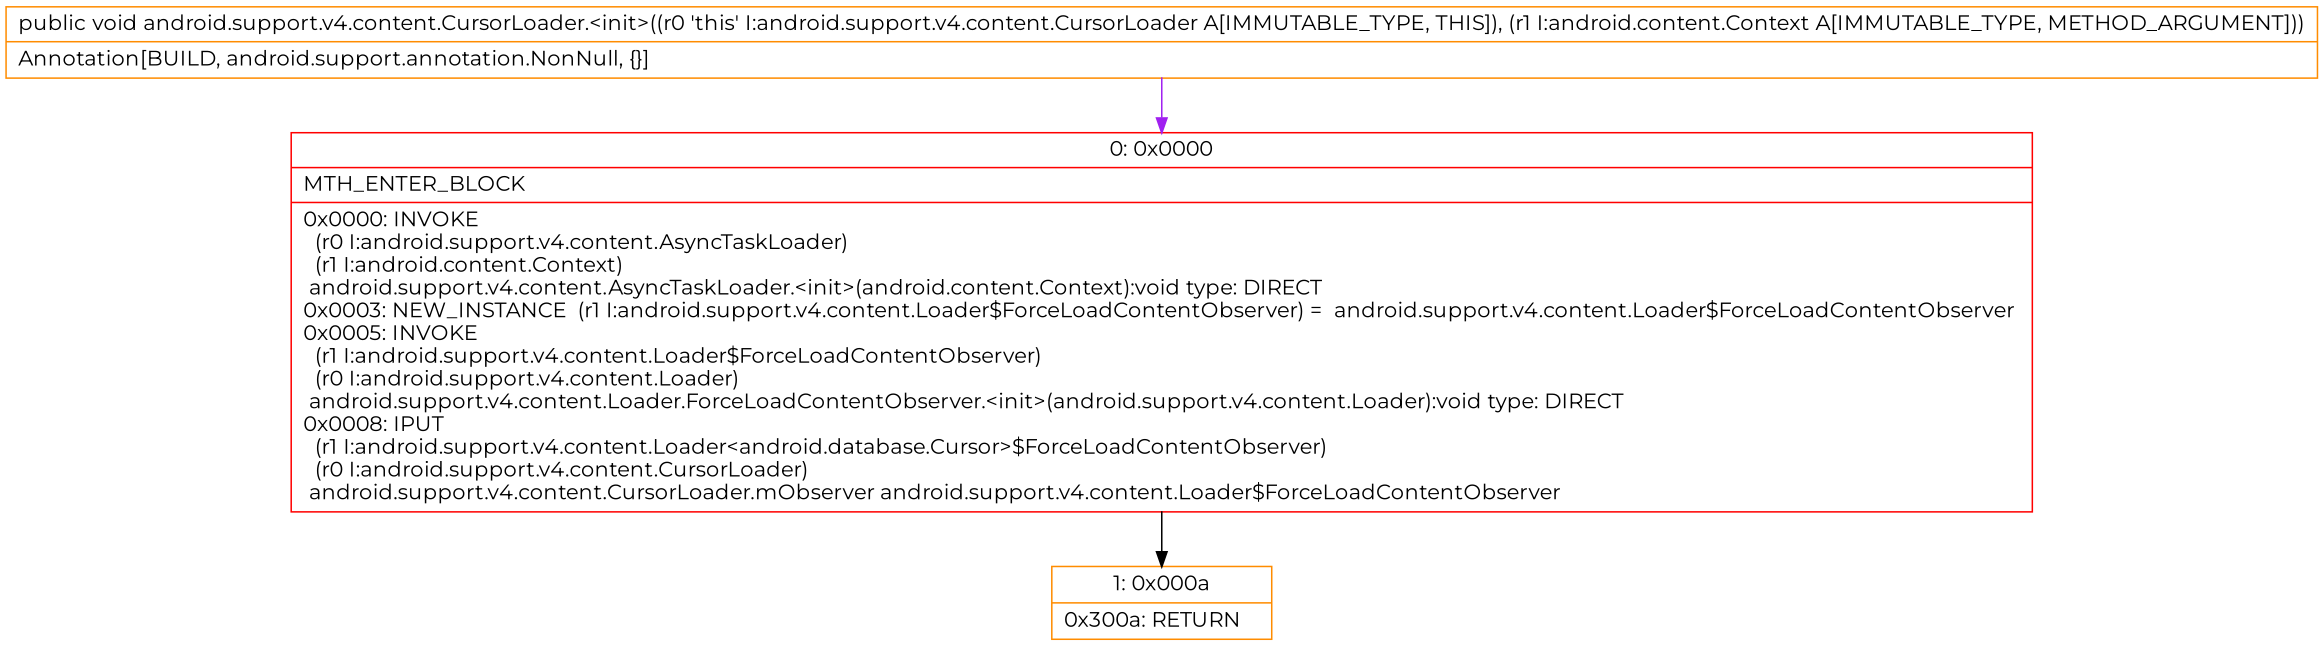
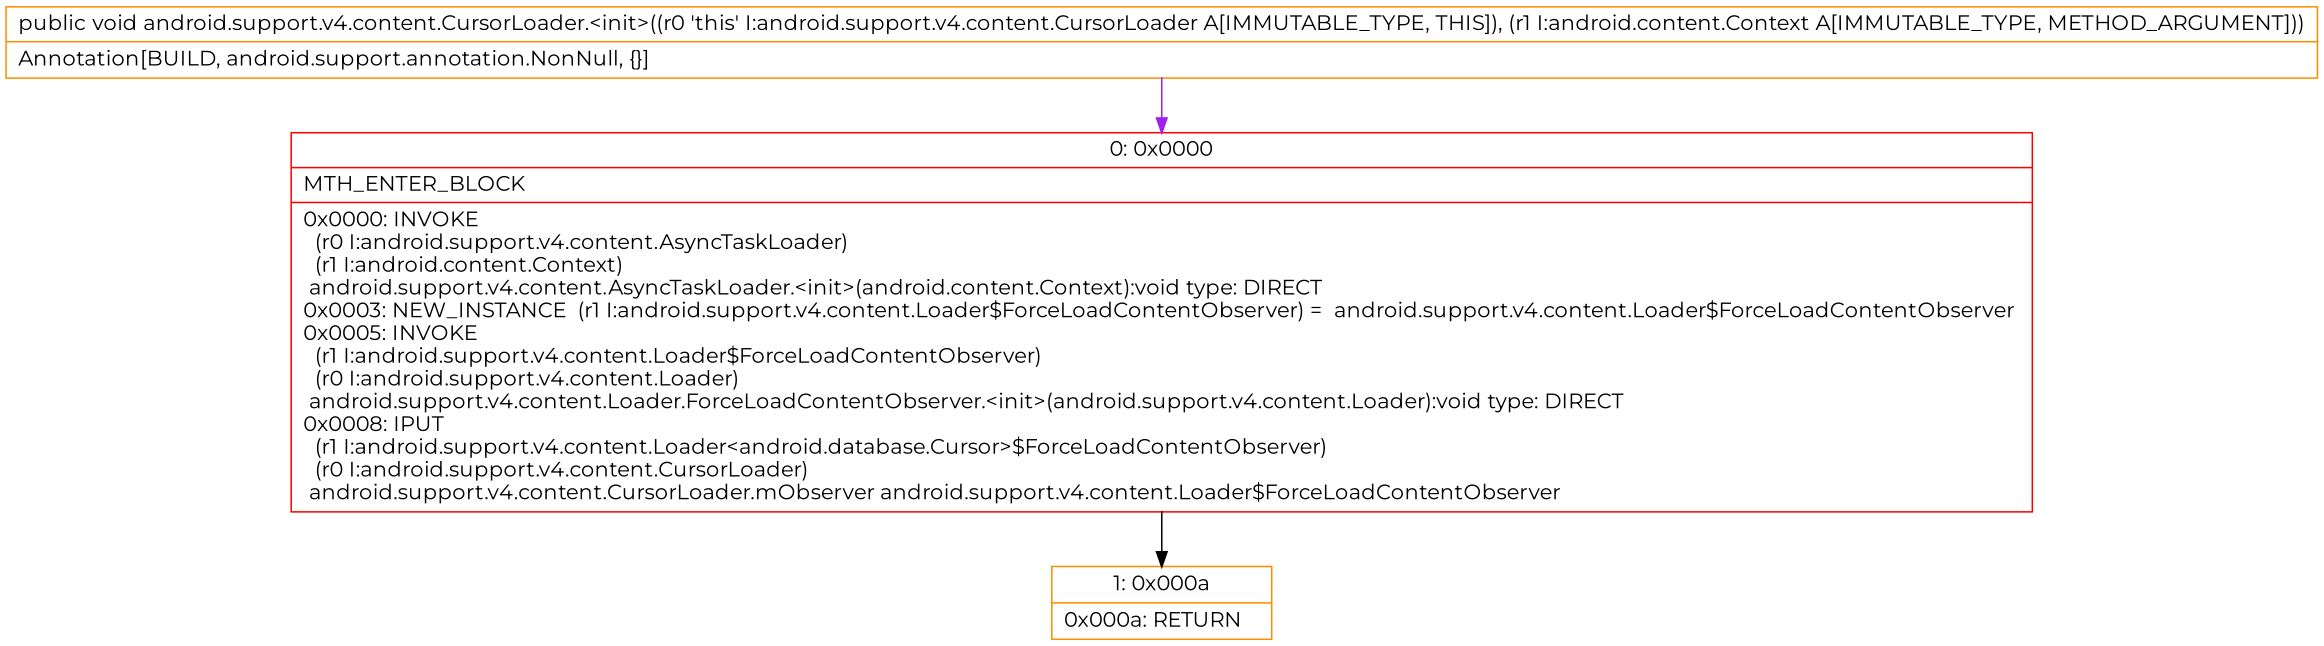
node "1: 0x000a": text "0x300a: RETURN" -> "0x000a: RETURN"
